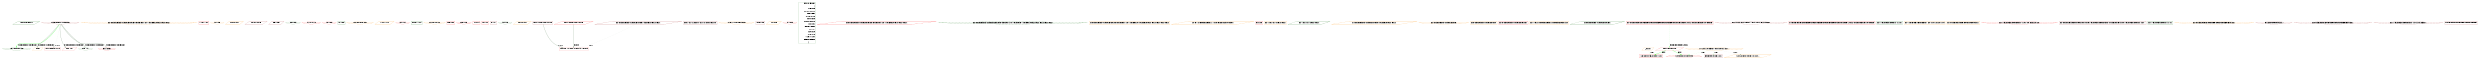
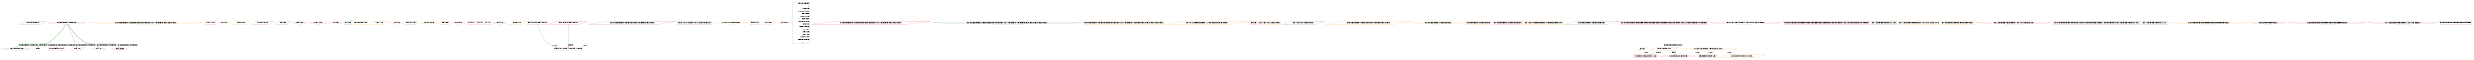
node "Type = RenkoType.Wicked": shape diamond -> note
edge "QuantConnect.Data.Market.RenkoBar" -> "Start == DateTime.MinValue": label "lowClose" -> "QuantConnect.Data.Market.RenkoBar"
edge "algorithm.Securities.Values" -> "symbols[security.Type].Add(security.Symbol)": label "security" -> "lowClose"
